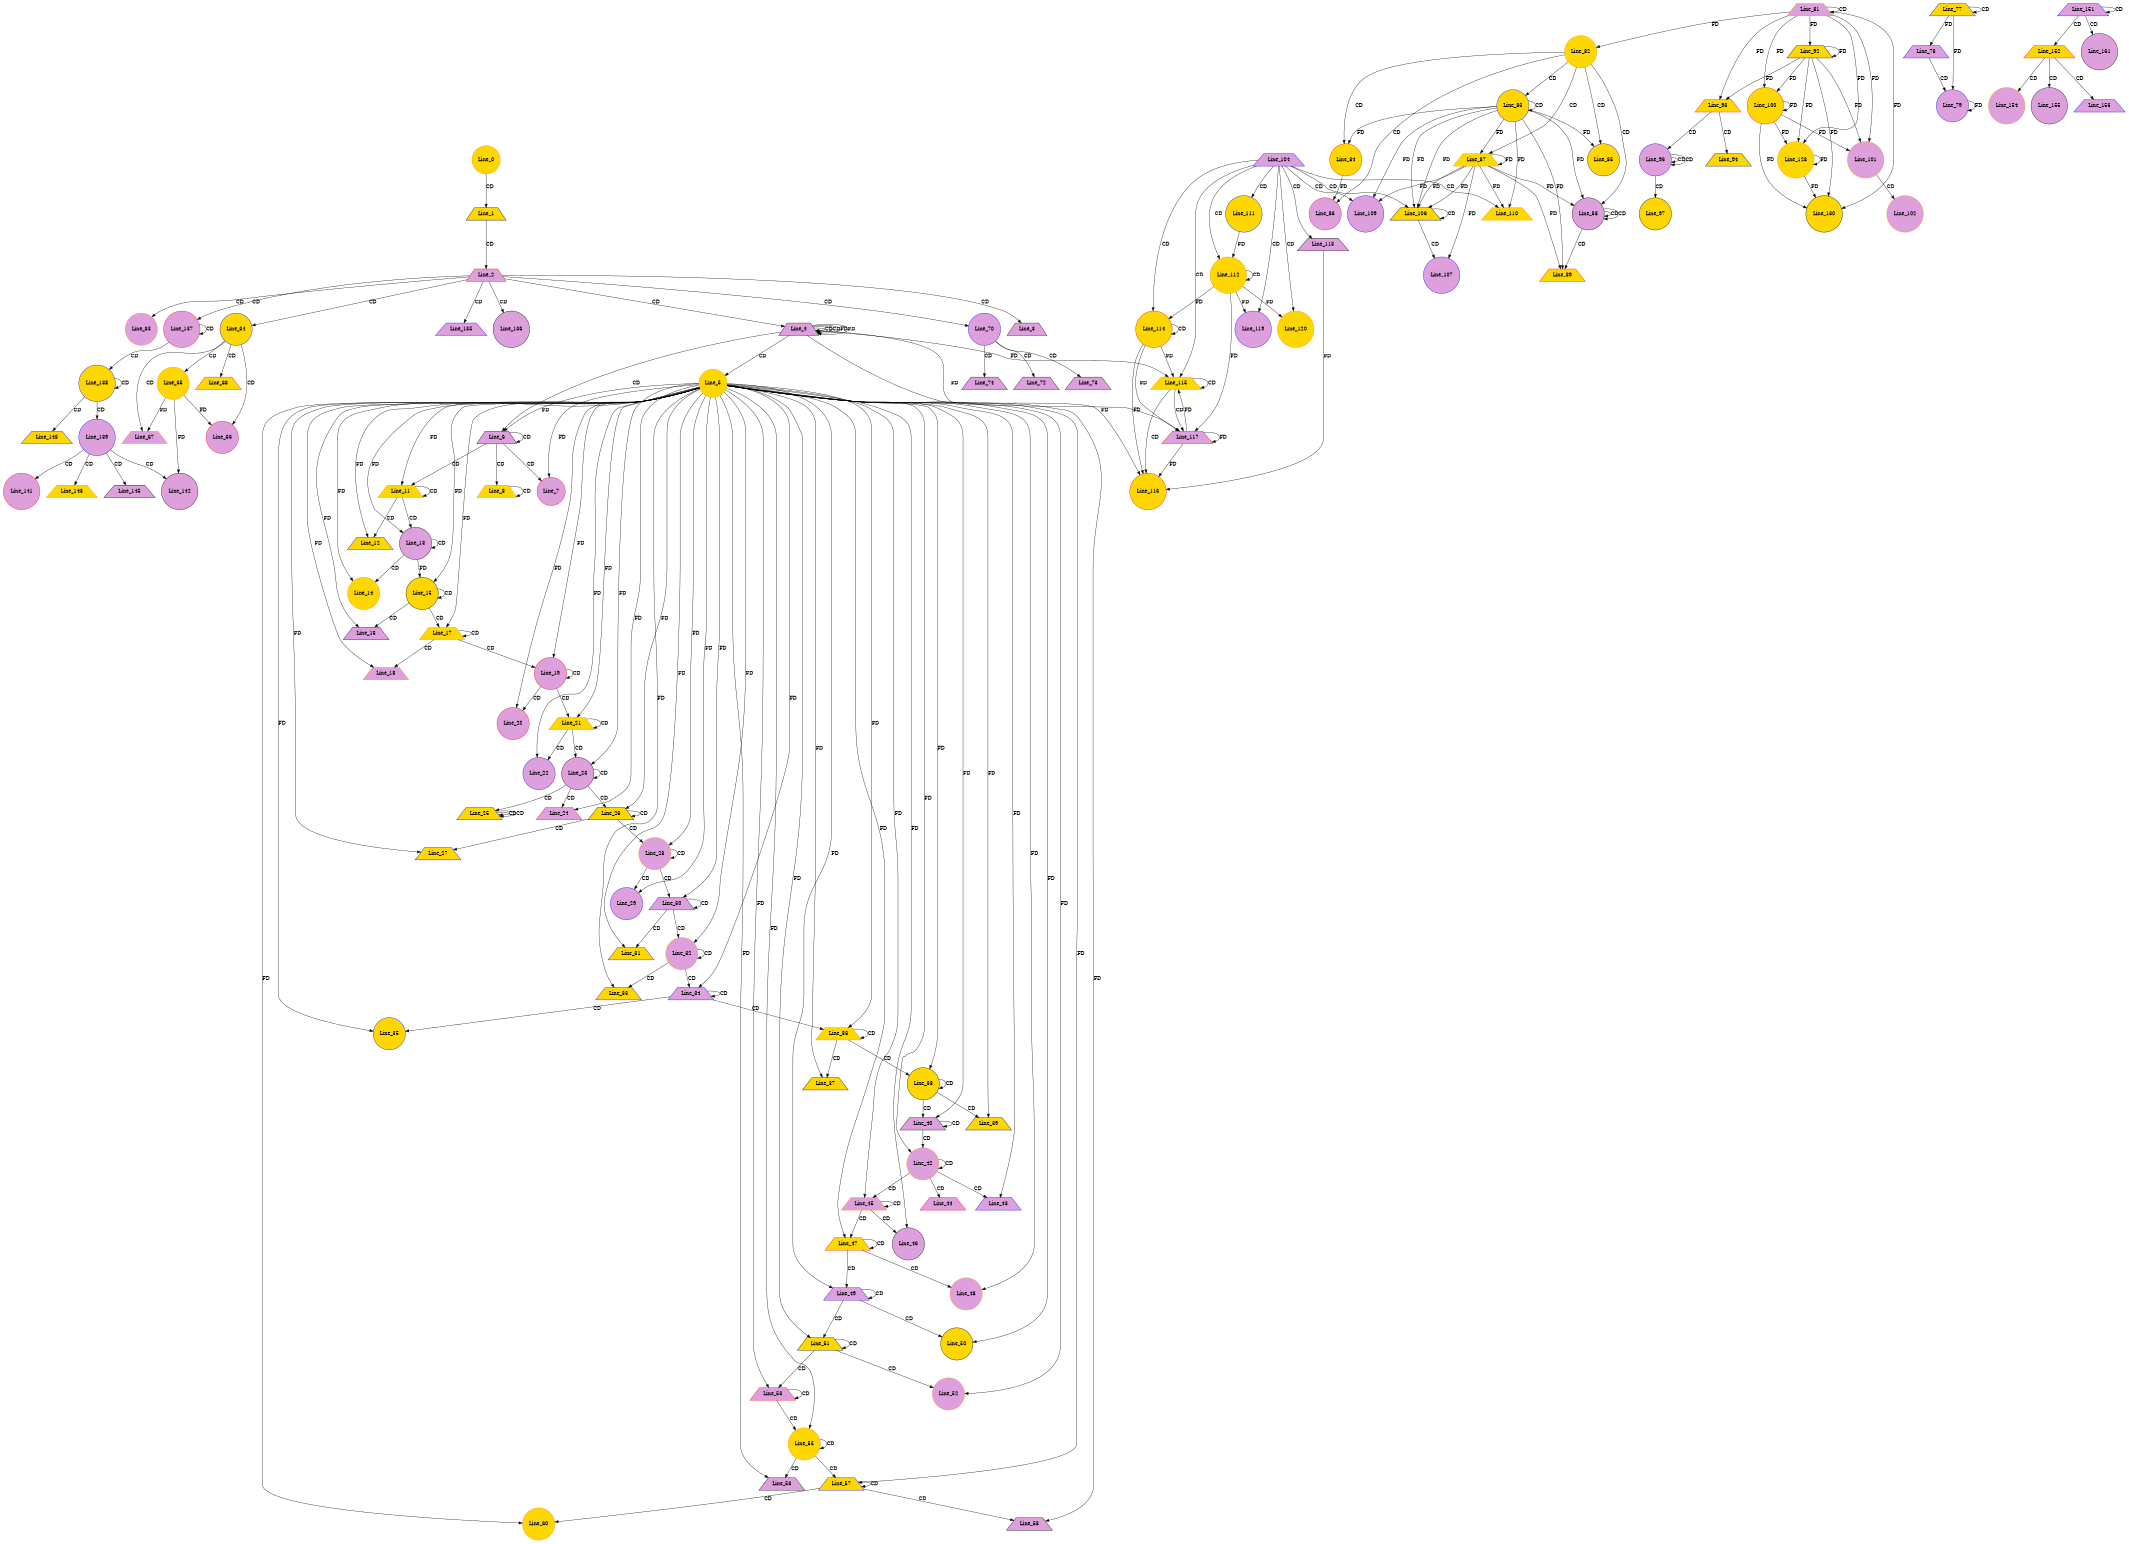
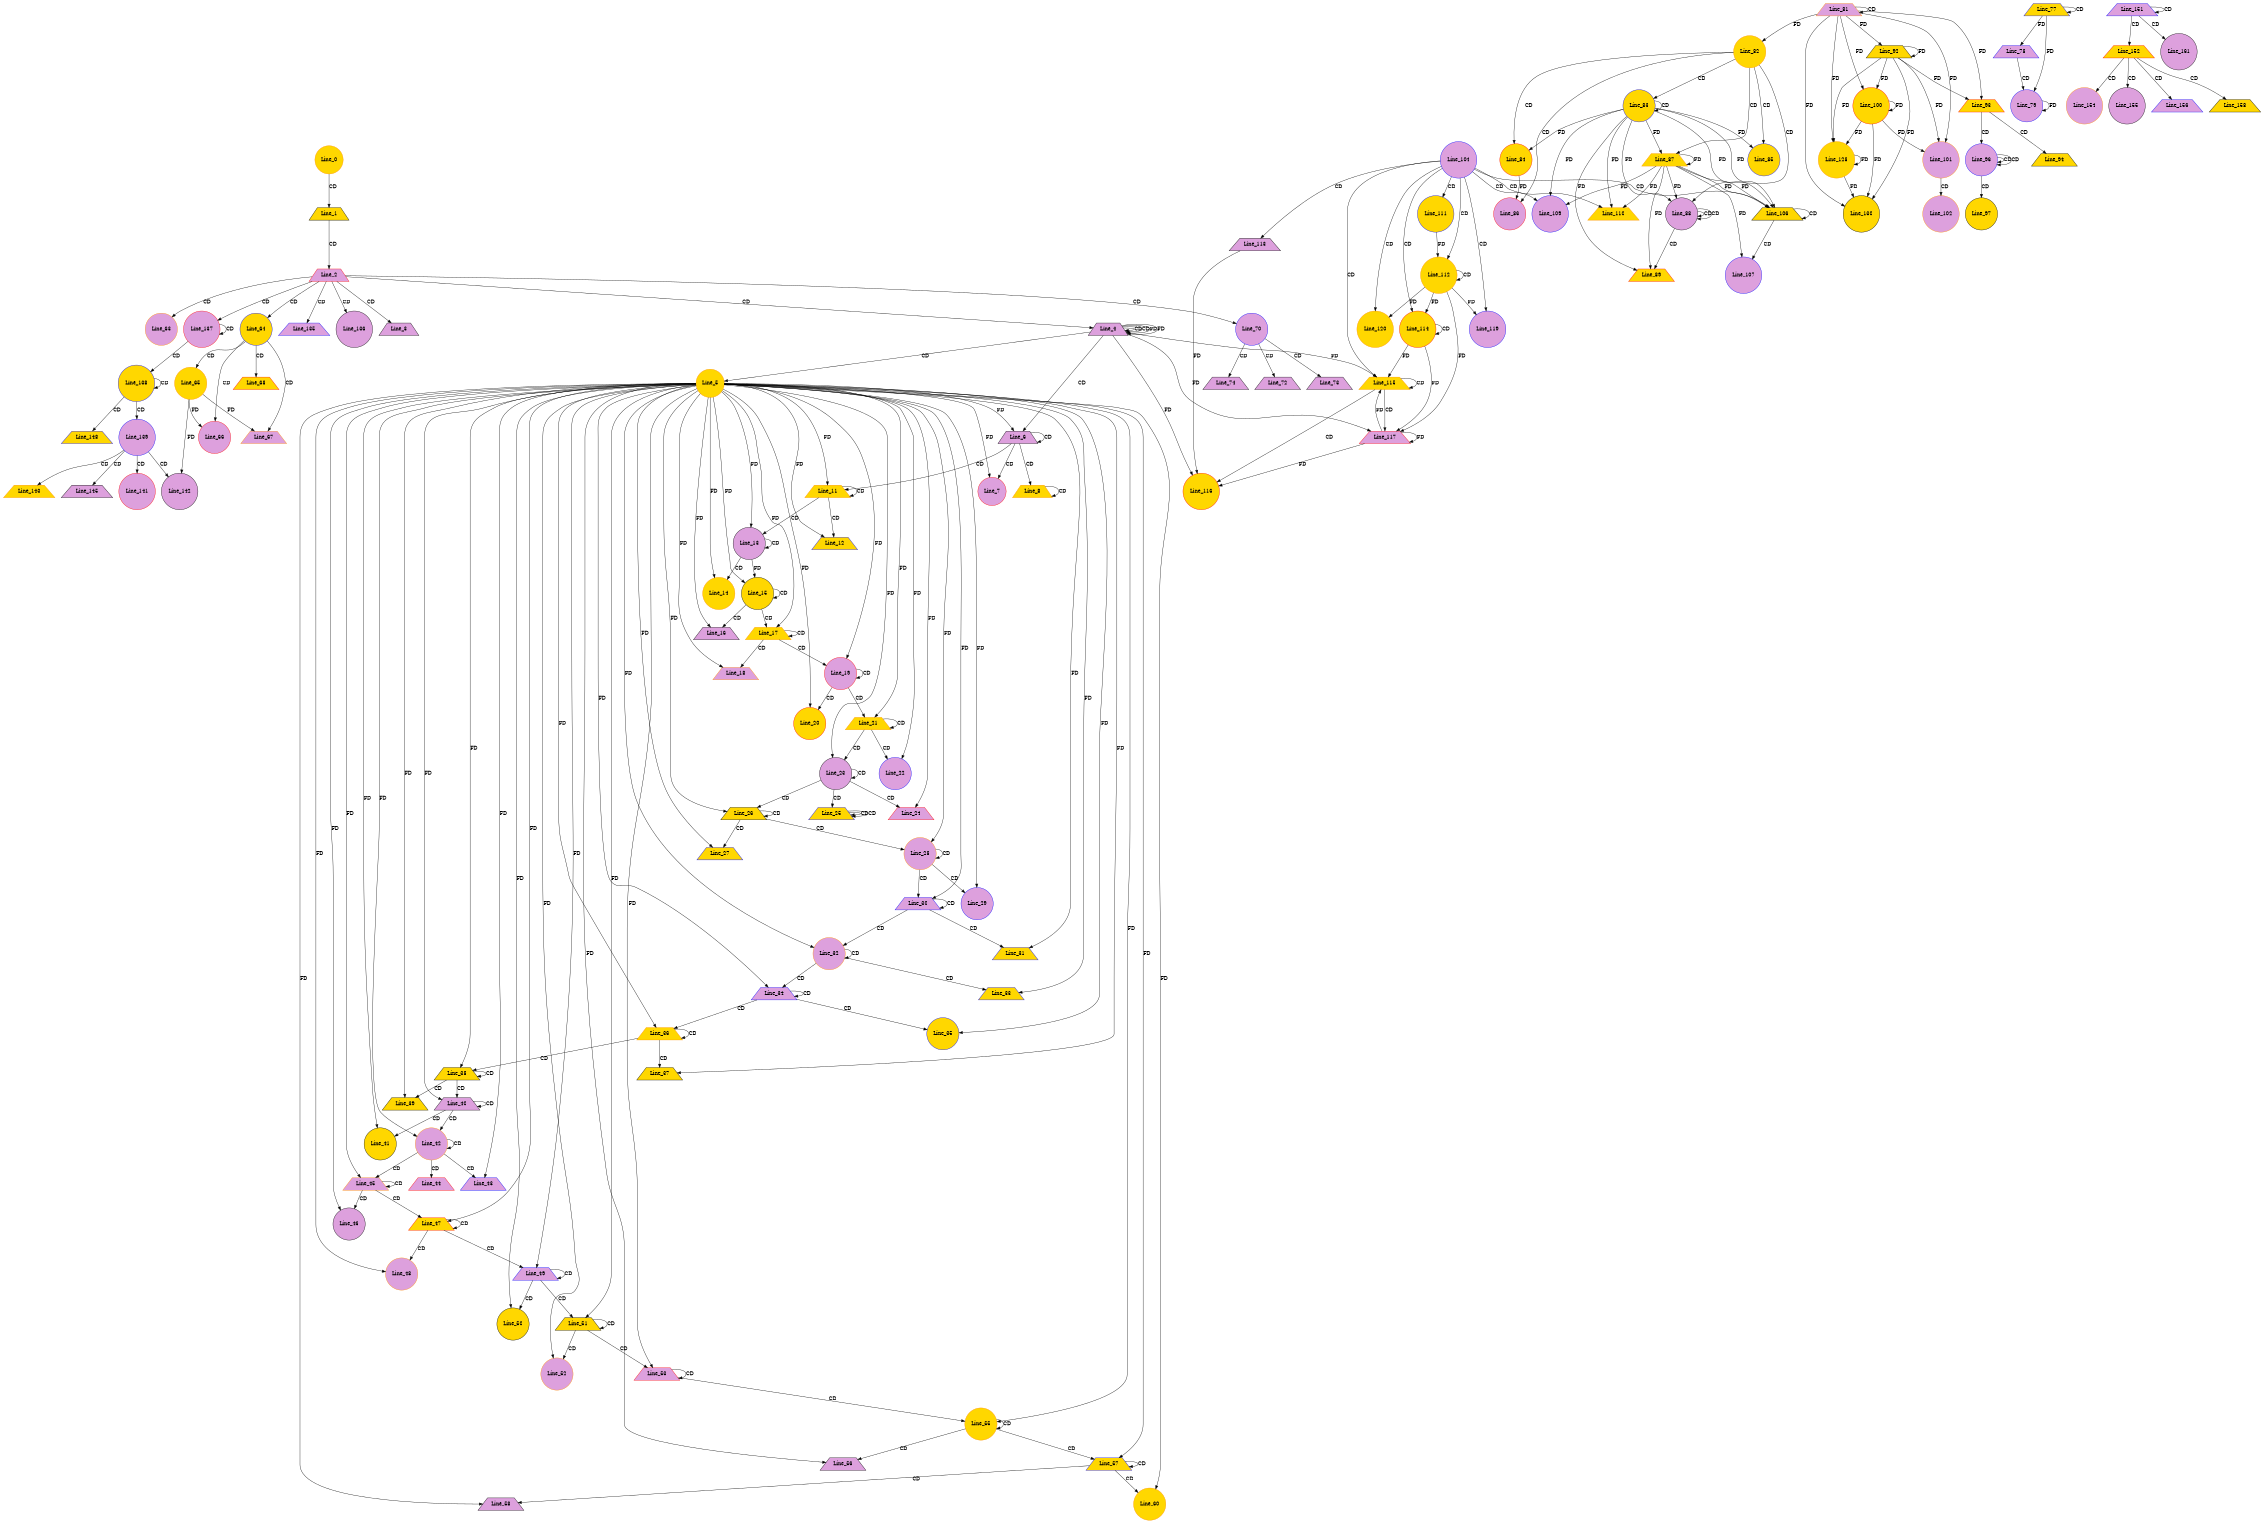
node "Line_158": added
node "Line_104": shape trapezium -> circle
edge "Line_114" -> "Line_116": removed, label "FD"
node "Line_20": fillcolor plum -> gold
node "Line_38": shape circle -> trapezium
node "Line_41": added
